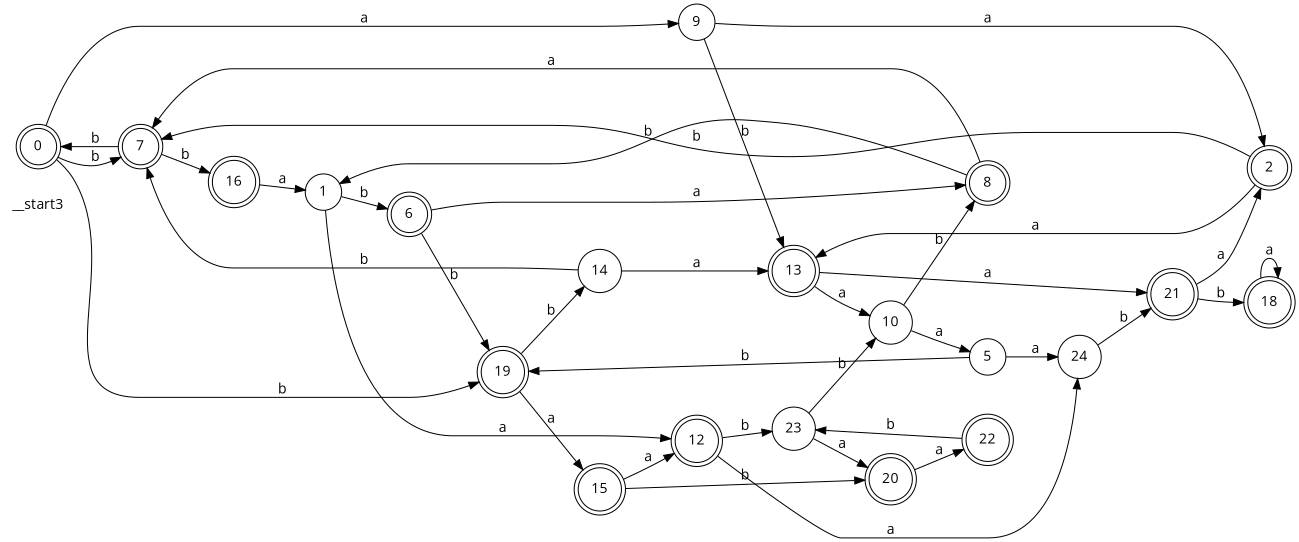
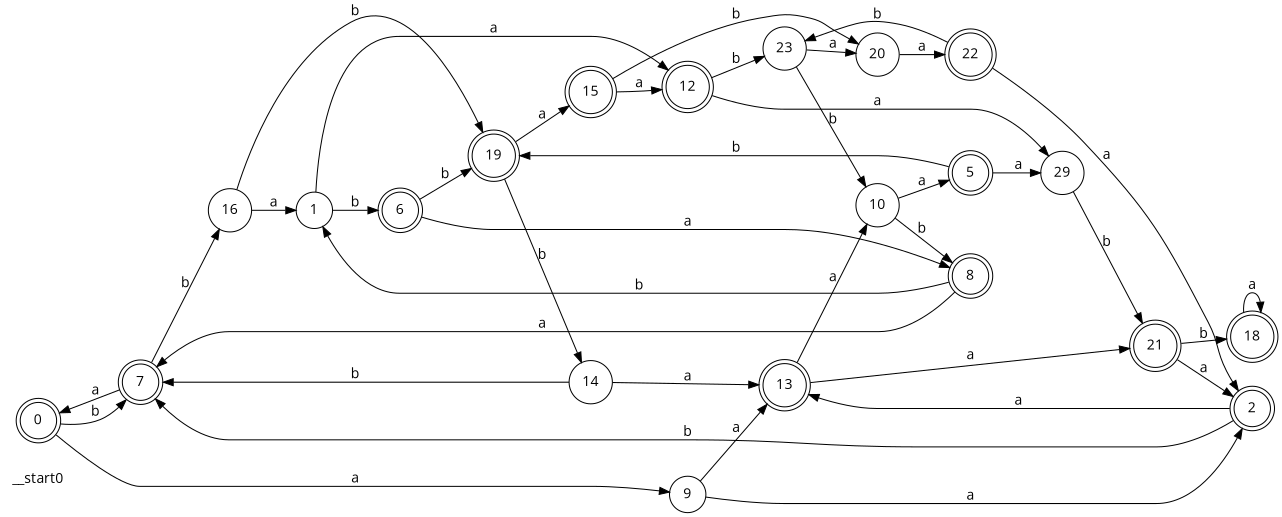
edge "9" -> "13": label "b" -> "a"
edge "7" -> "0": label "b" -> "a"
node "16": shape doublecircle -> circle
node "__start3": label "__start3" -> "__start0"
edge "22" -> "2": added, label "a"
node "5": shape circle -> doublecircle
node "24": label "24" -> "29"
edge "0" -> "19": now "16" -> "19"
node "20": shape doublecircle -> circle
